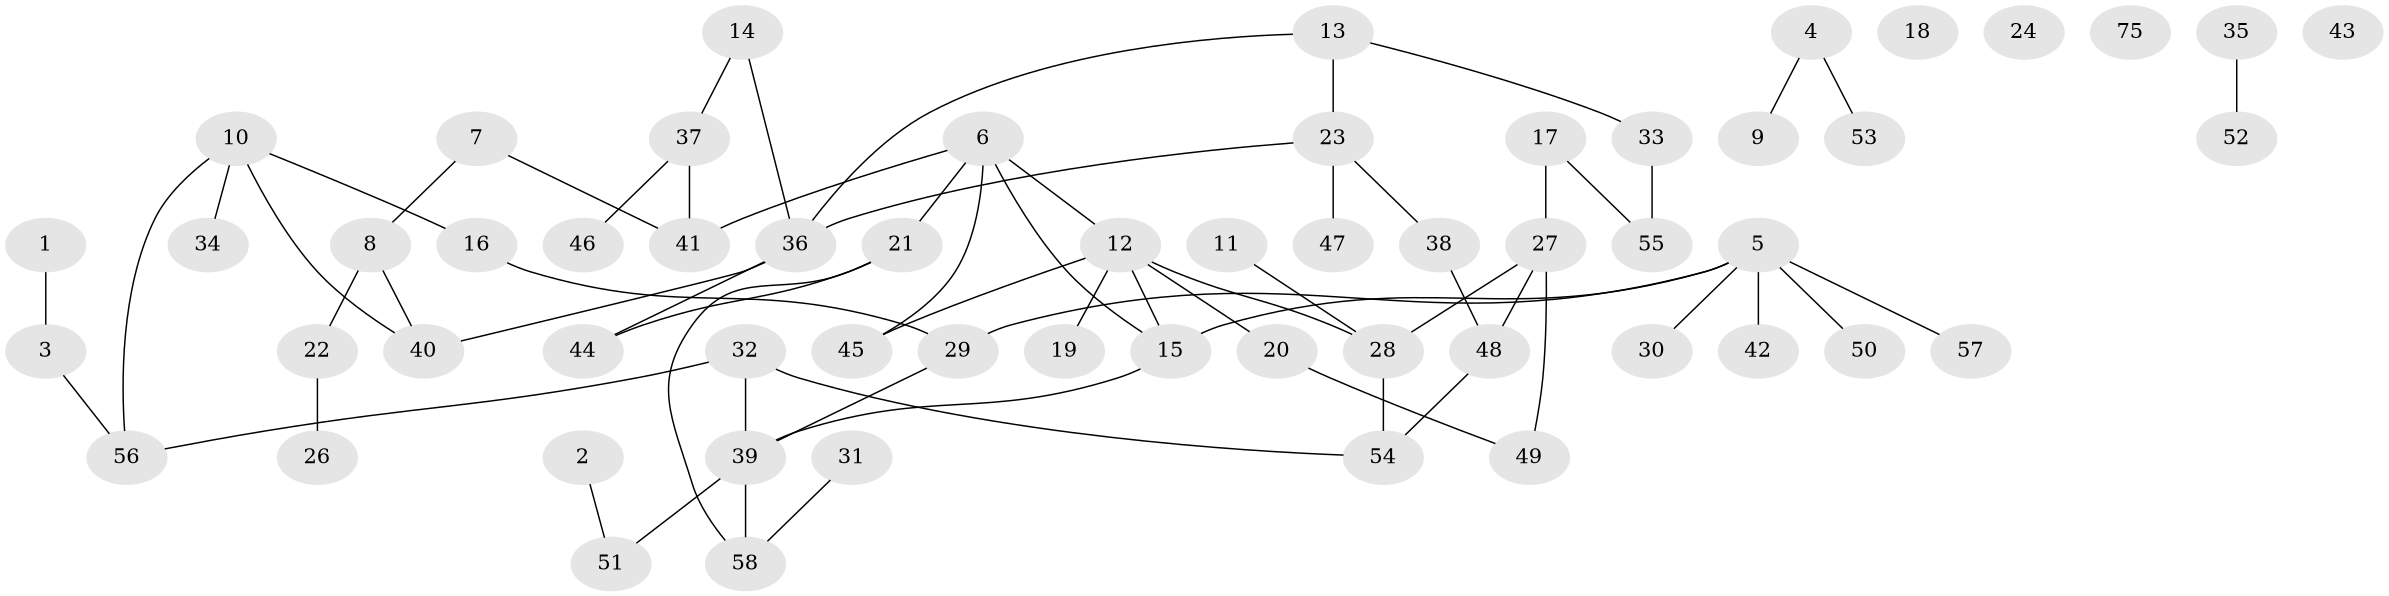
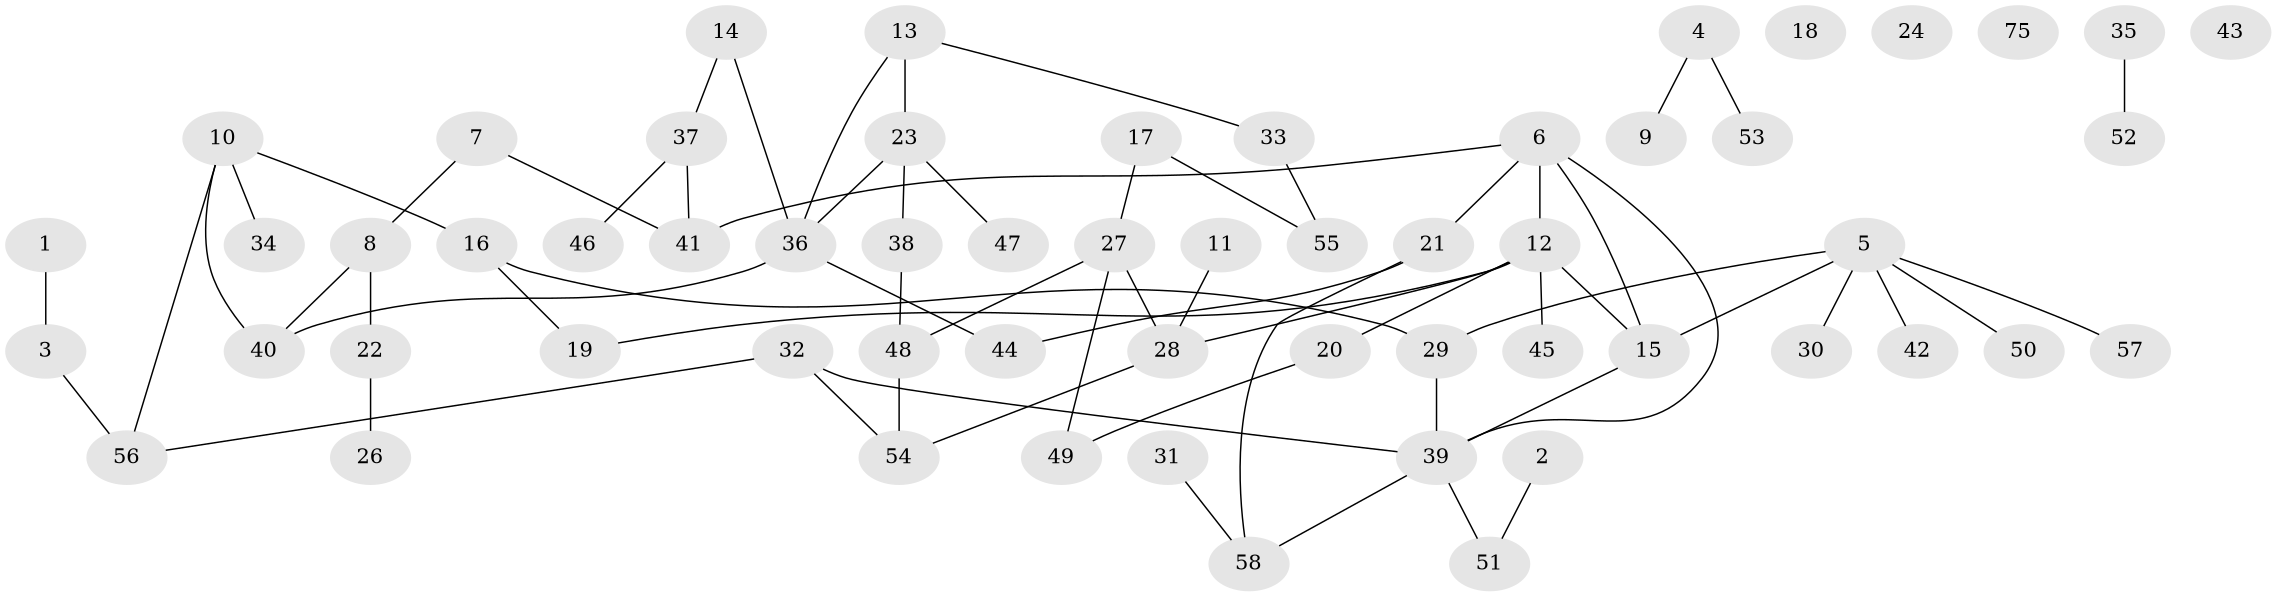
edge "6" -- "45": now "6" -- "39"
edge "16" -- "19": added
